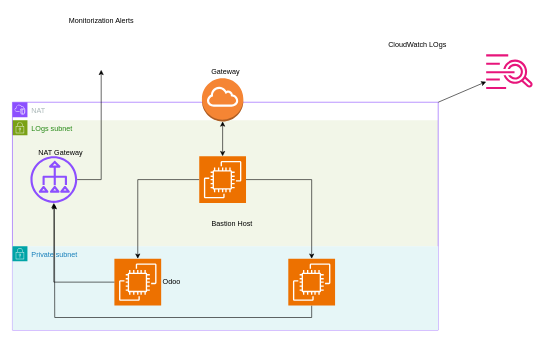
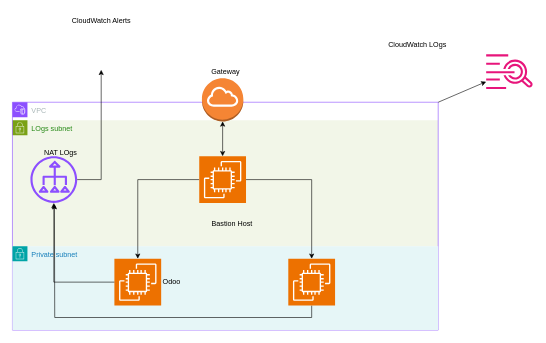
node "Monitorization Alerts": label "Monitorization Alerts" -> "CloudWatch Alerts"
node "NAT": label "NAT" -> "VPC"
node "NAT Gateway": label "NAT Gateway" -> "NAT LOgs"
